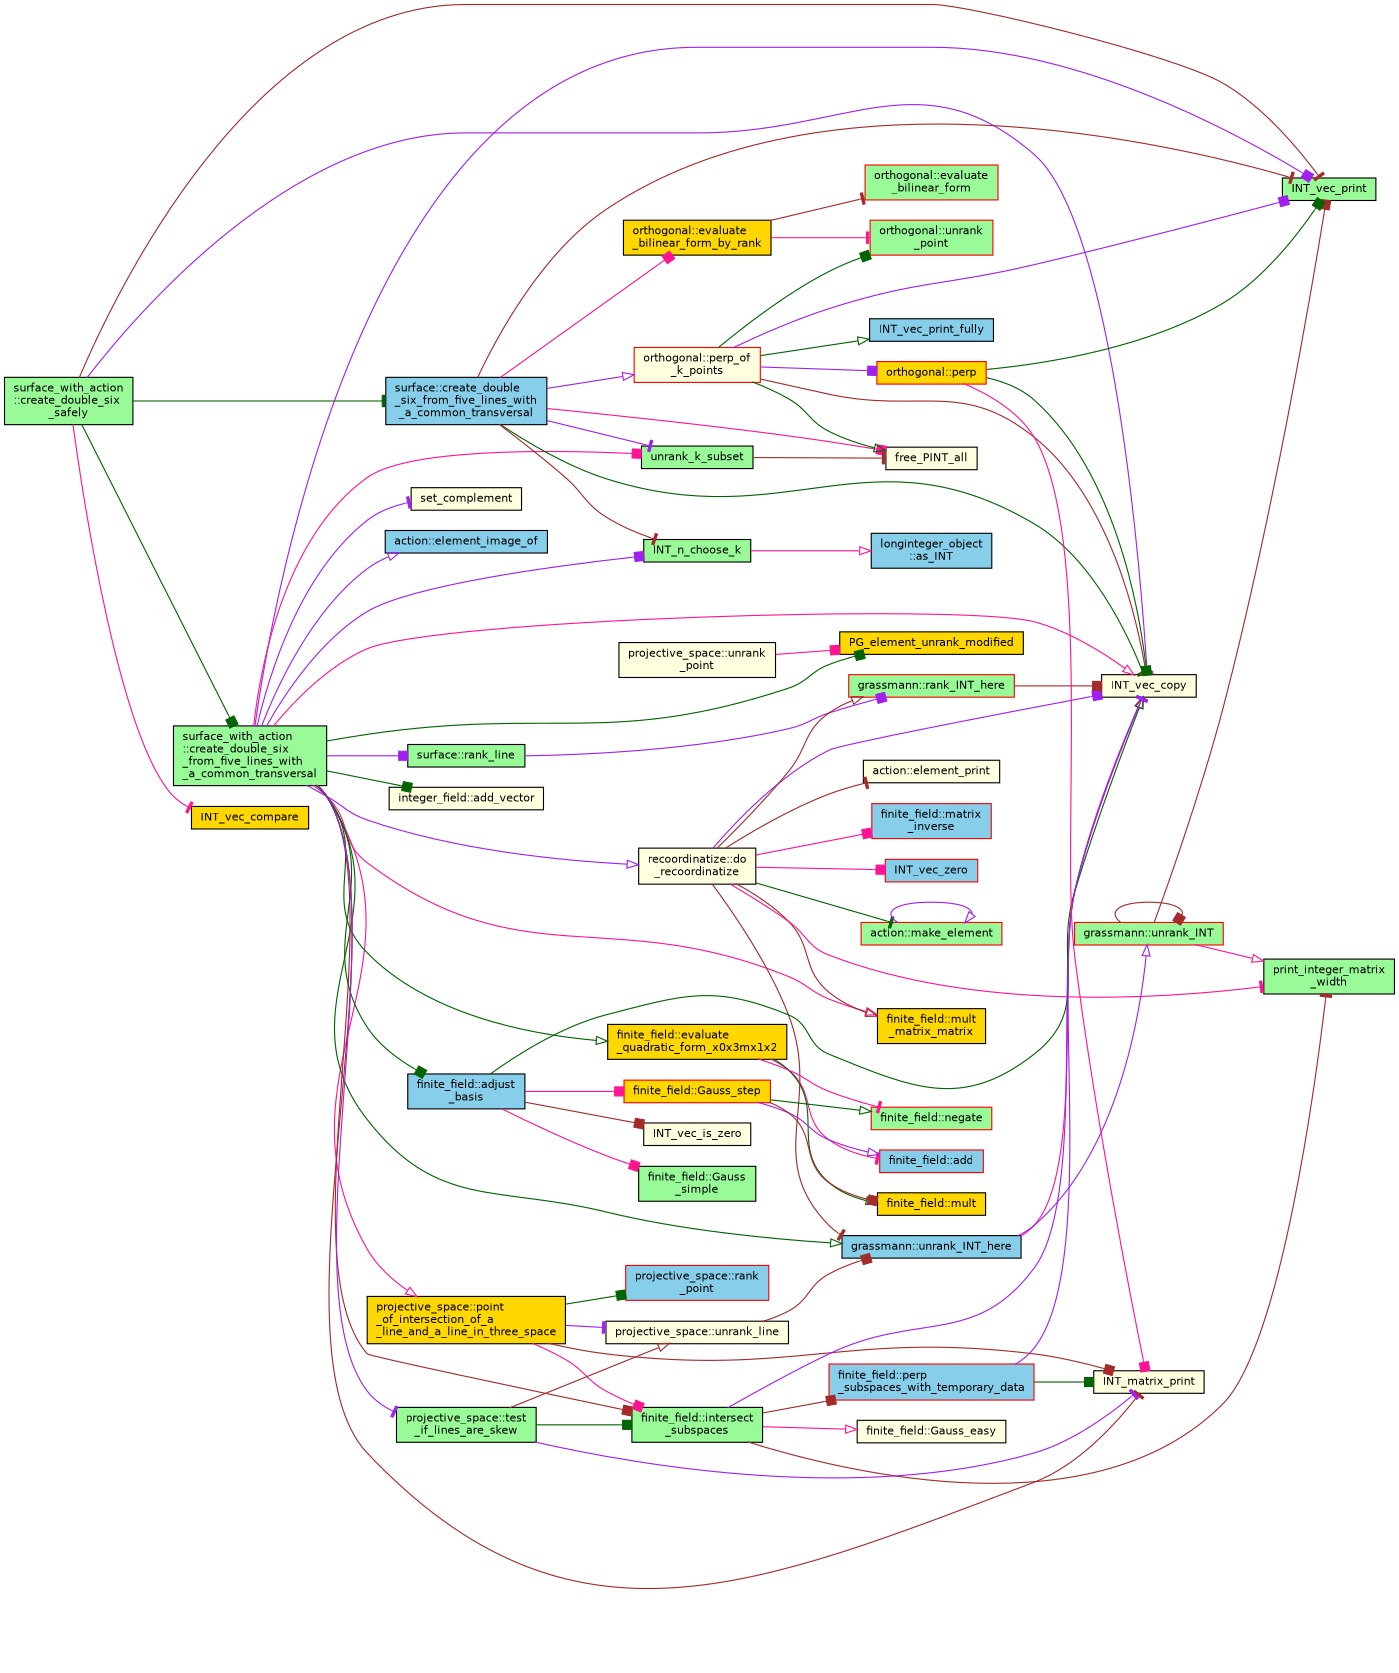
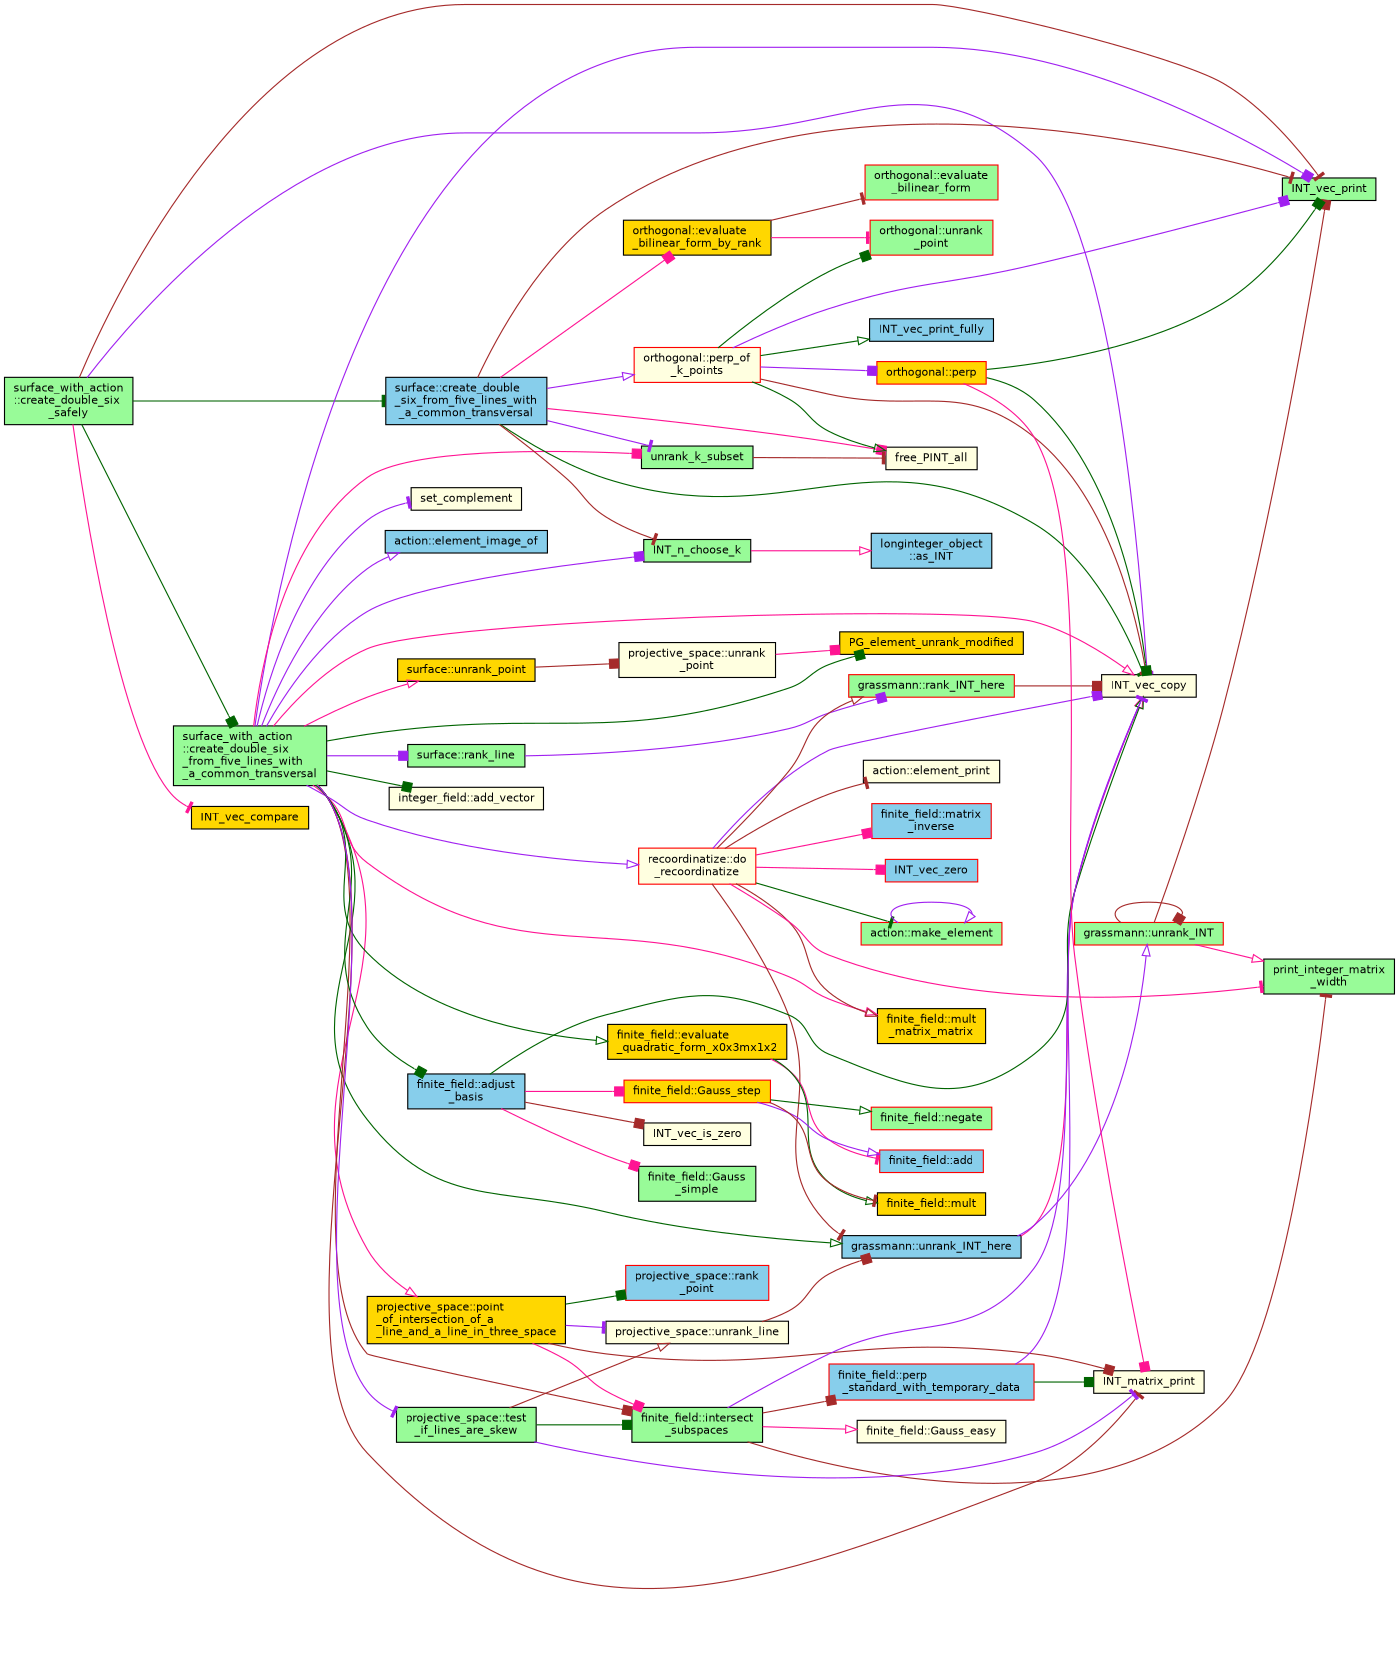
node "surface::unrank_point": added
node "recoordinatize::do _recoordinatize": color black -> red
edge "finite_field::evaluate _quadratic_form_x0x3mx1x2" -> "finite_field::negate": removed
edge "finite_field::Gauss_step" -> "finite_field::mult": arrowhead box -> tee
node "finite_field::perp _subspaces_with_temporary_data": label "finite_field::perp _subspaces_with_temporary_data" -> "finite_field::perp _standard_with_temporary_data"
